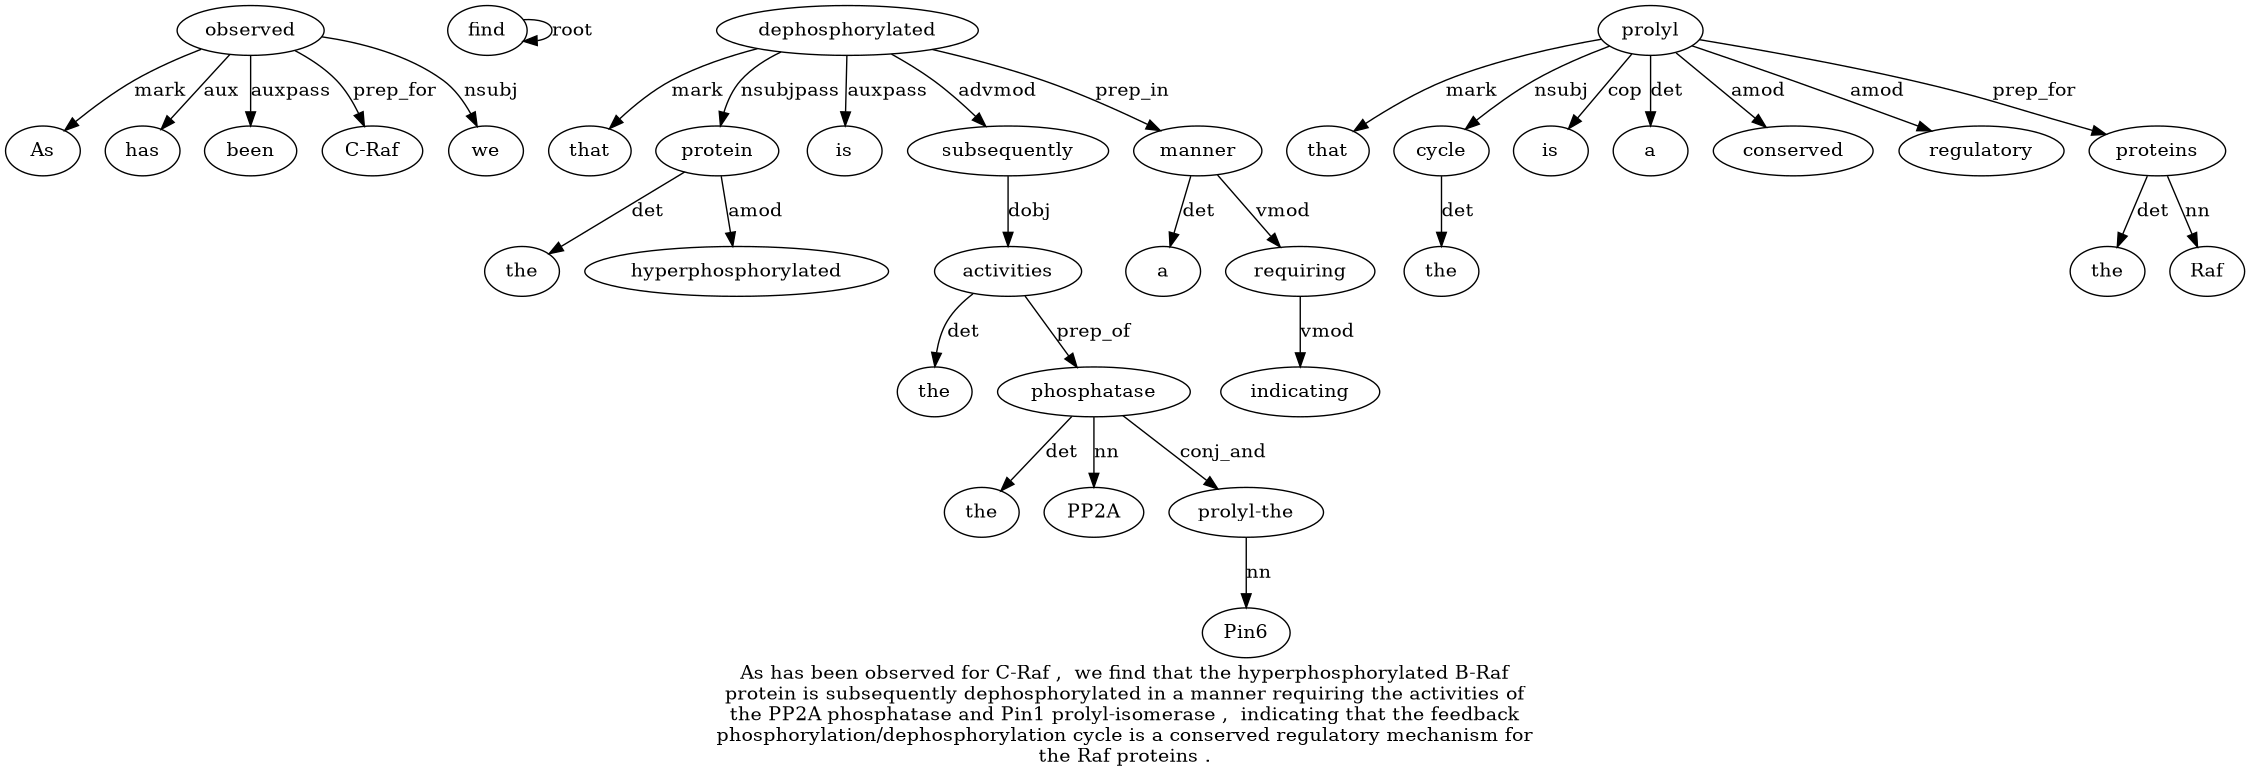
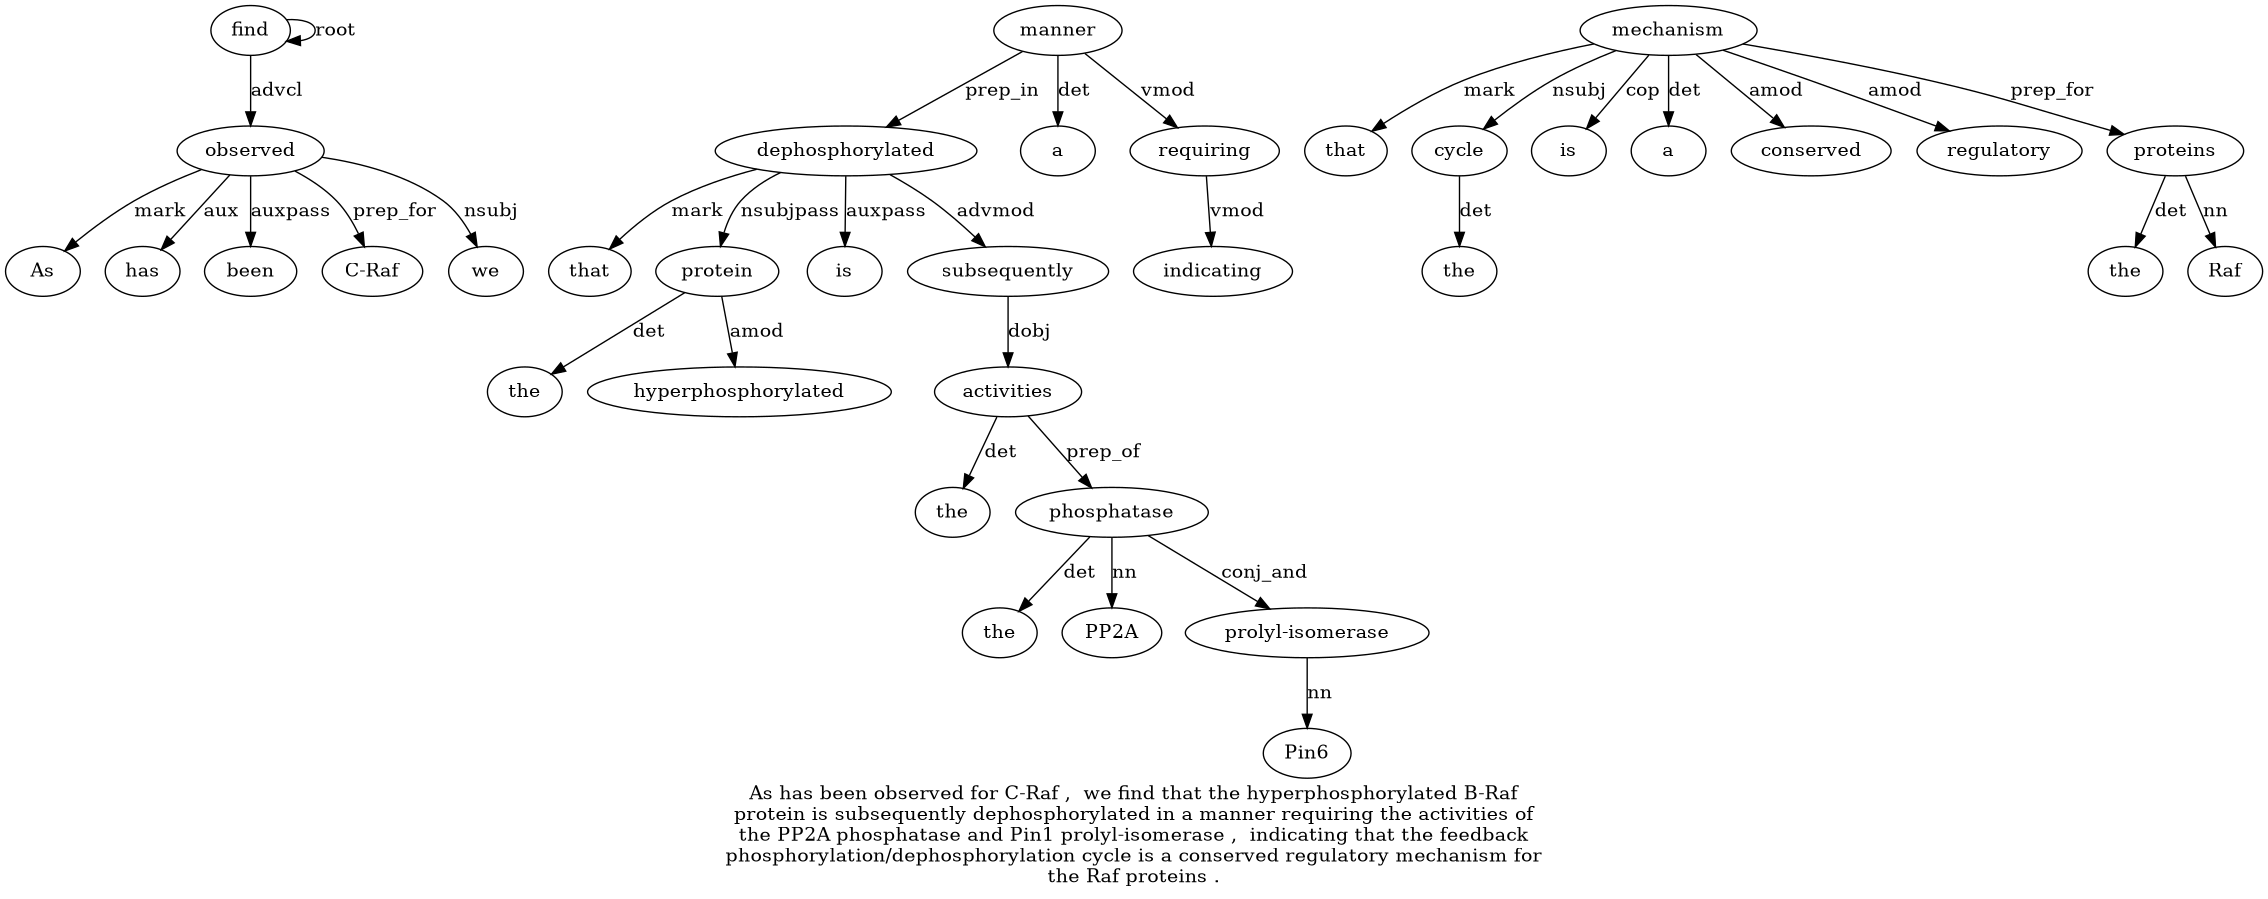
node "prolyl": label "prolyl" -> "mechanism"
edge "dephosphorylated" -> "manner": reversed
edge "find" -> "observed": added, label "advcl"
node "prolyl-the": label "prolyl-the" -> "prolyl-isomerase"
